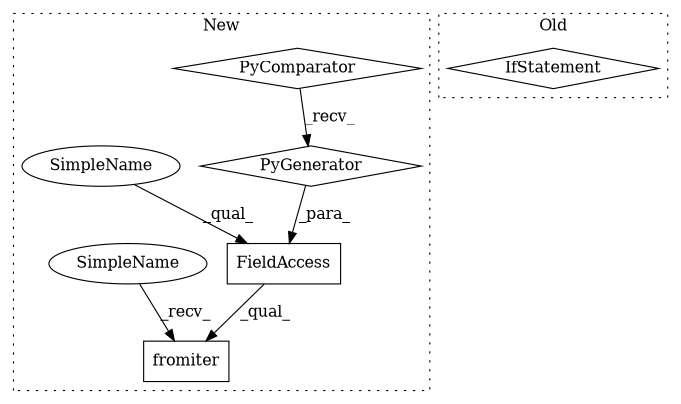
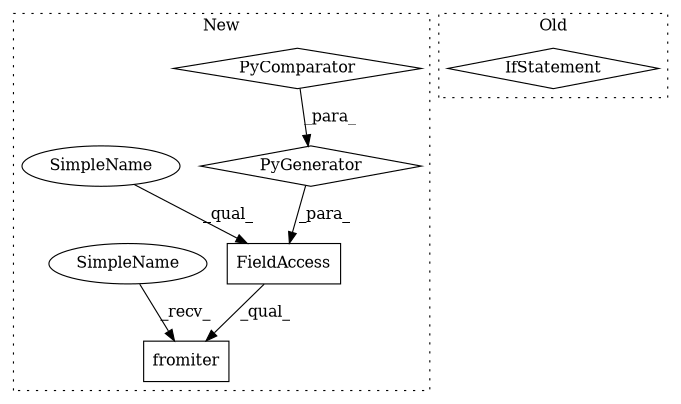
edge "PyComparator" -> "PyGenerator": label "_recv_" -> "_para_"
